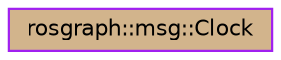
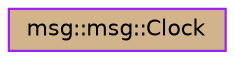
node "rosgraph::msg::Clock": label "rosgraph::msg::Clock" -> "msg::msg::Clock"
